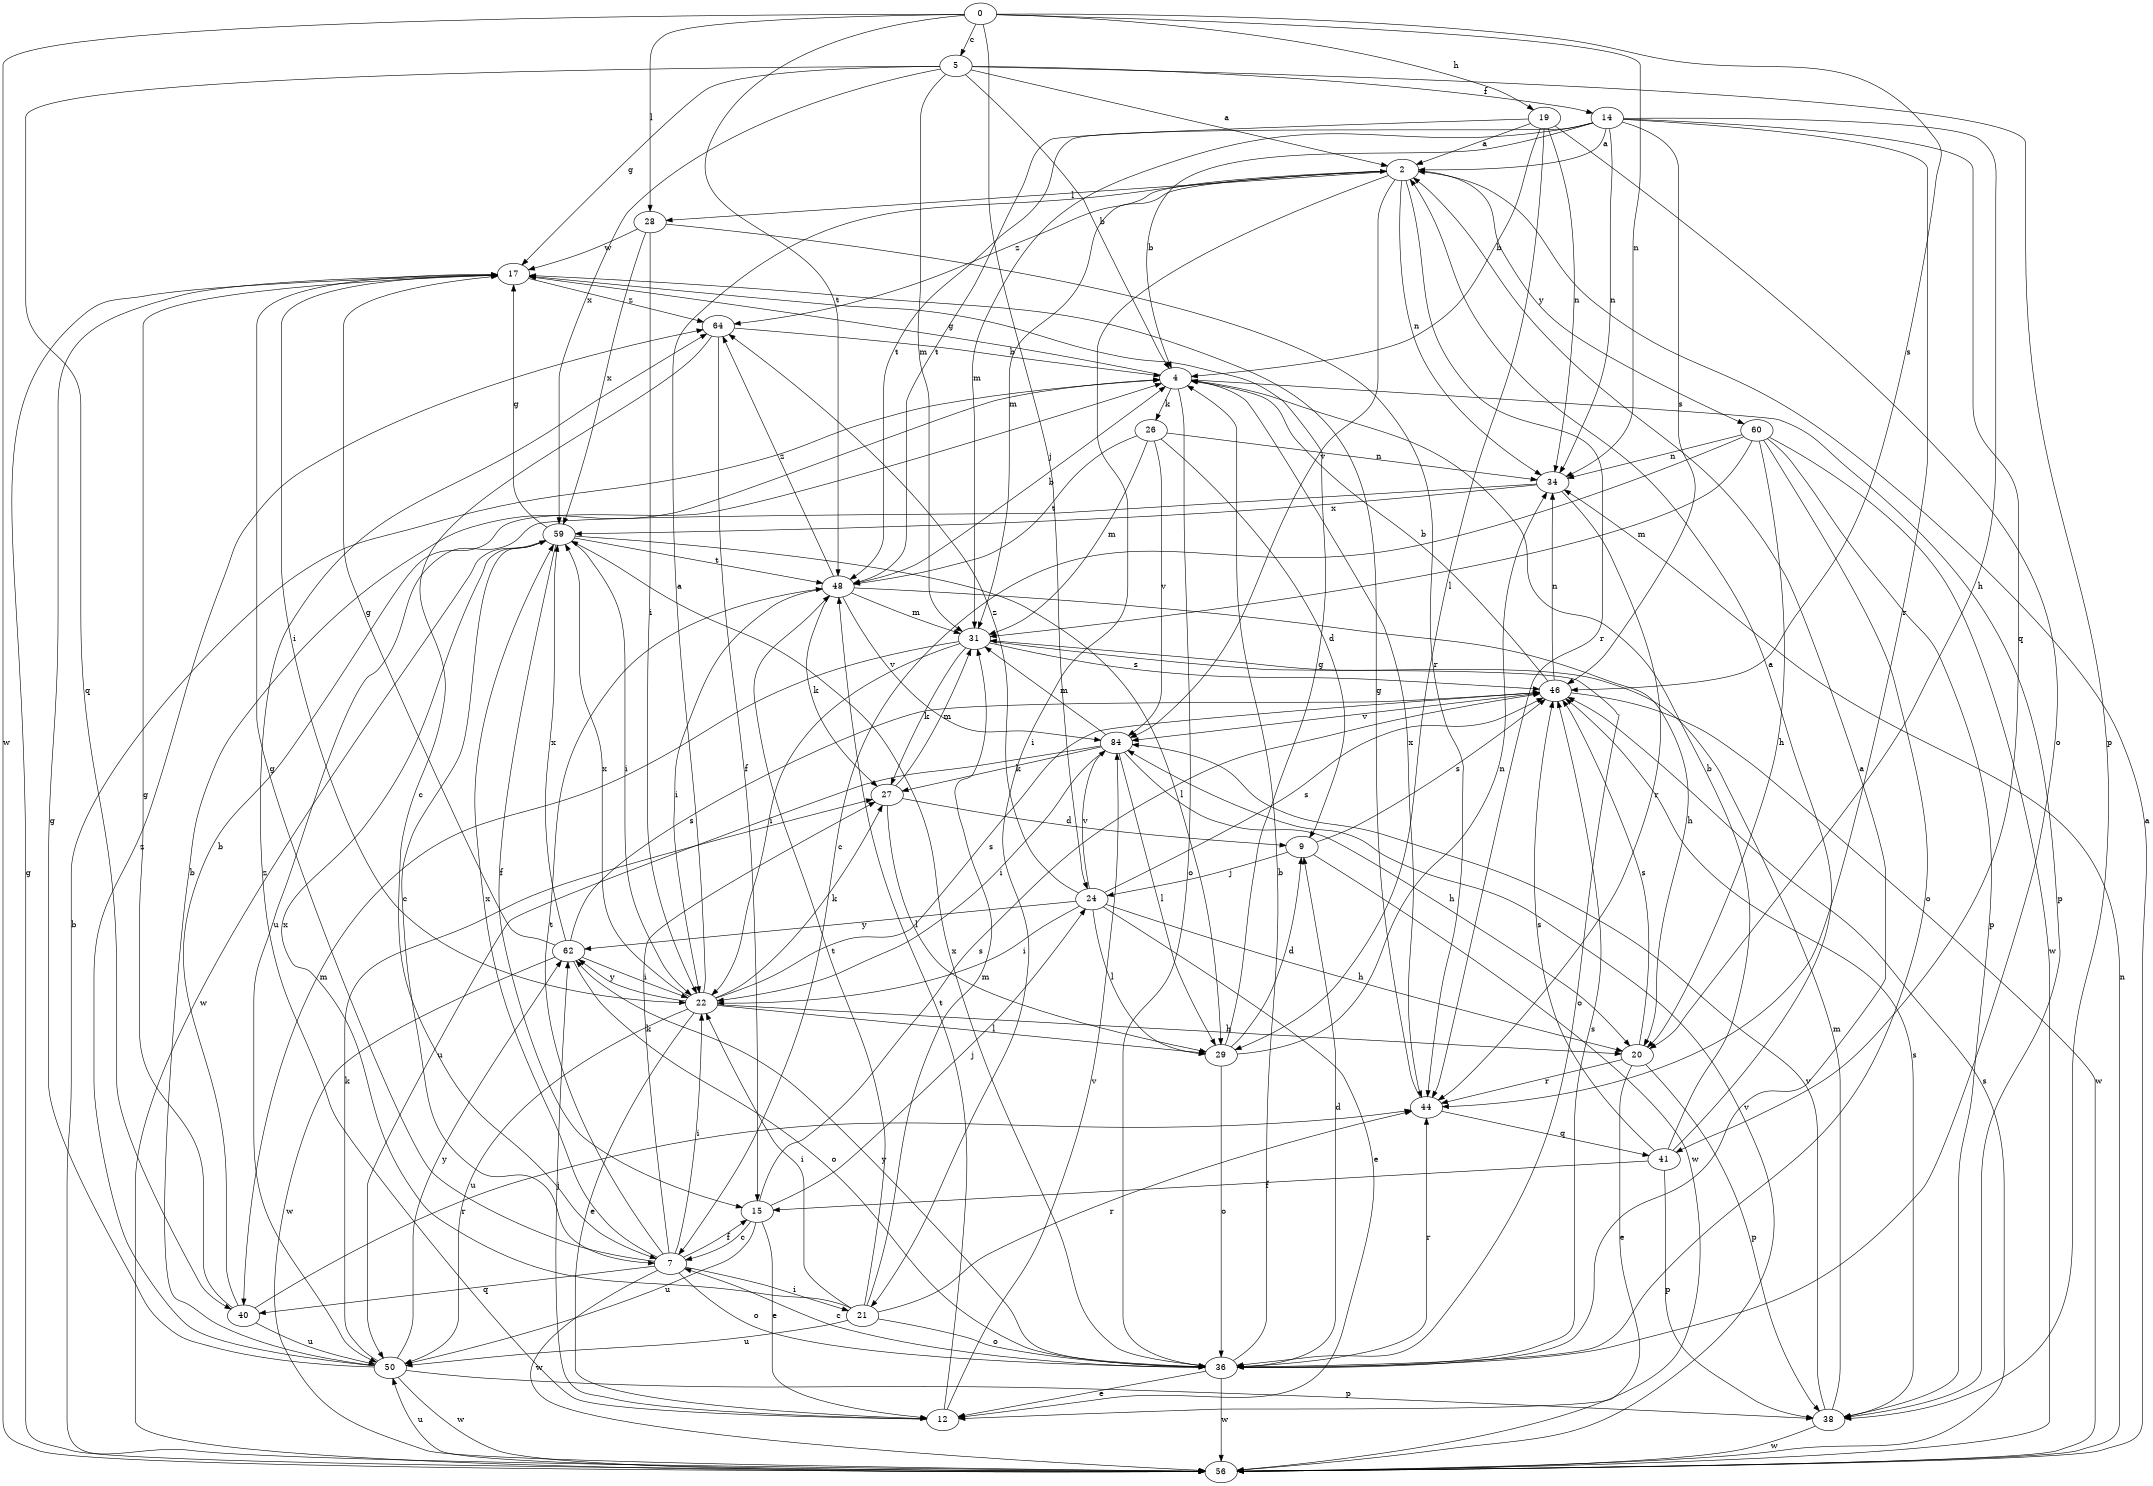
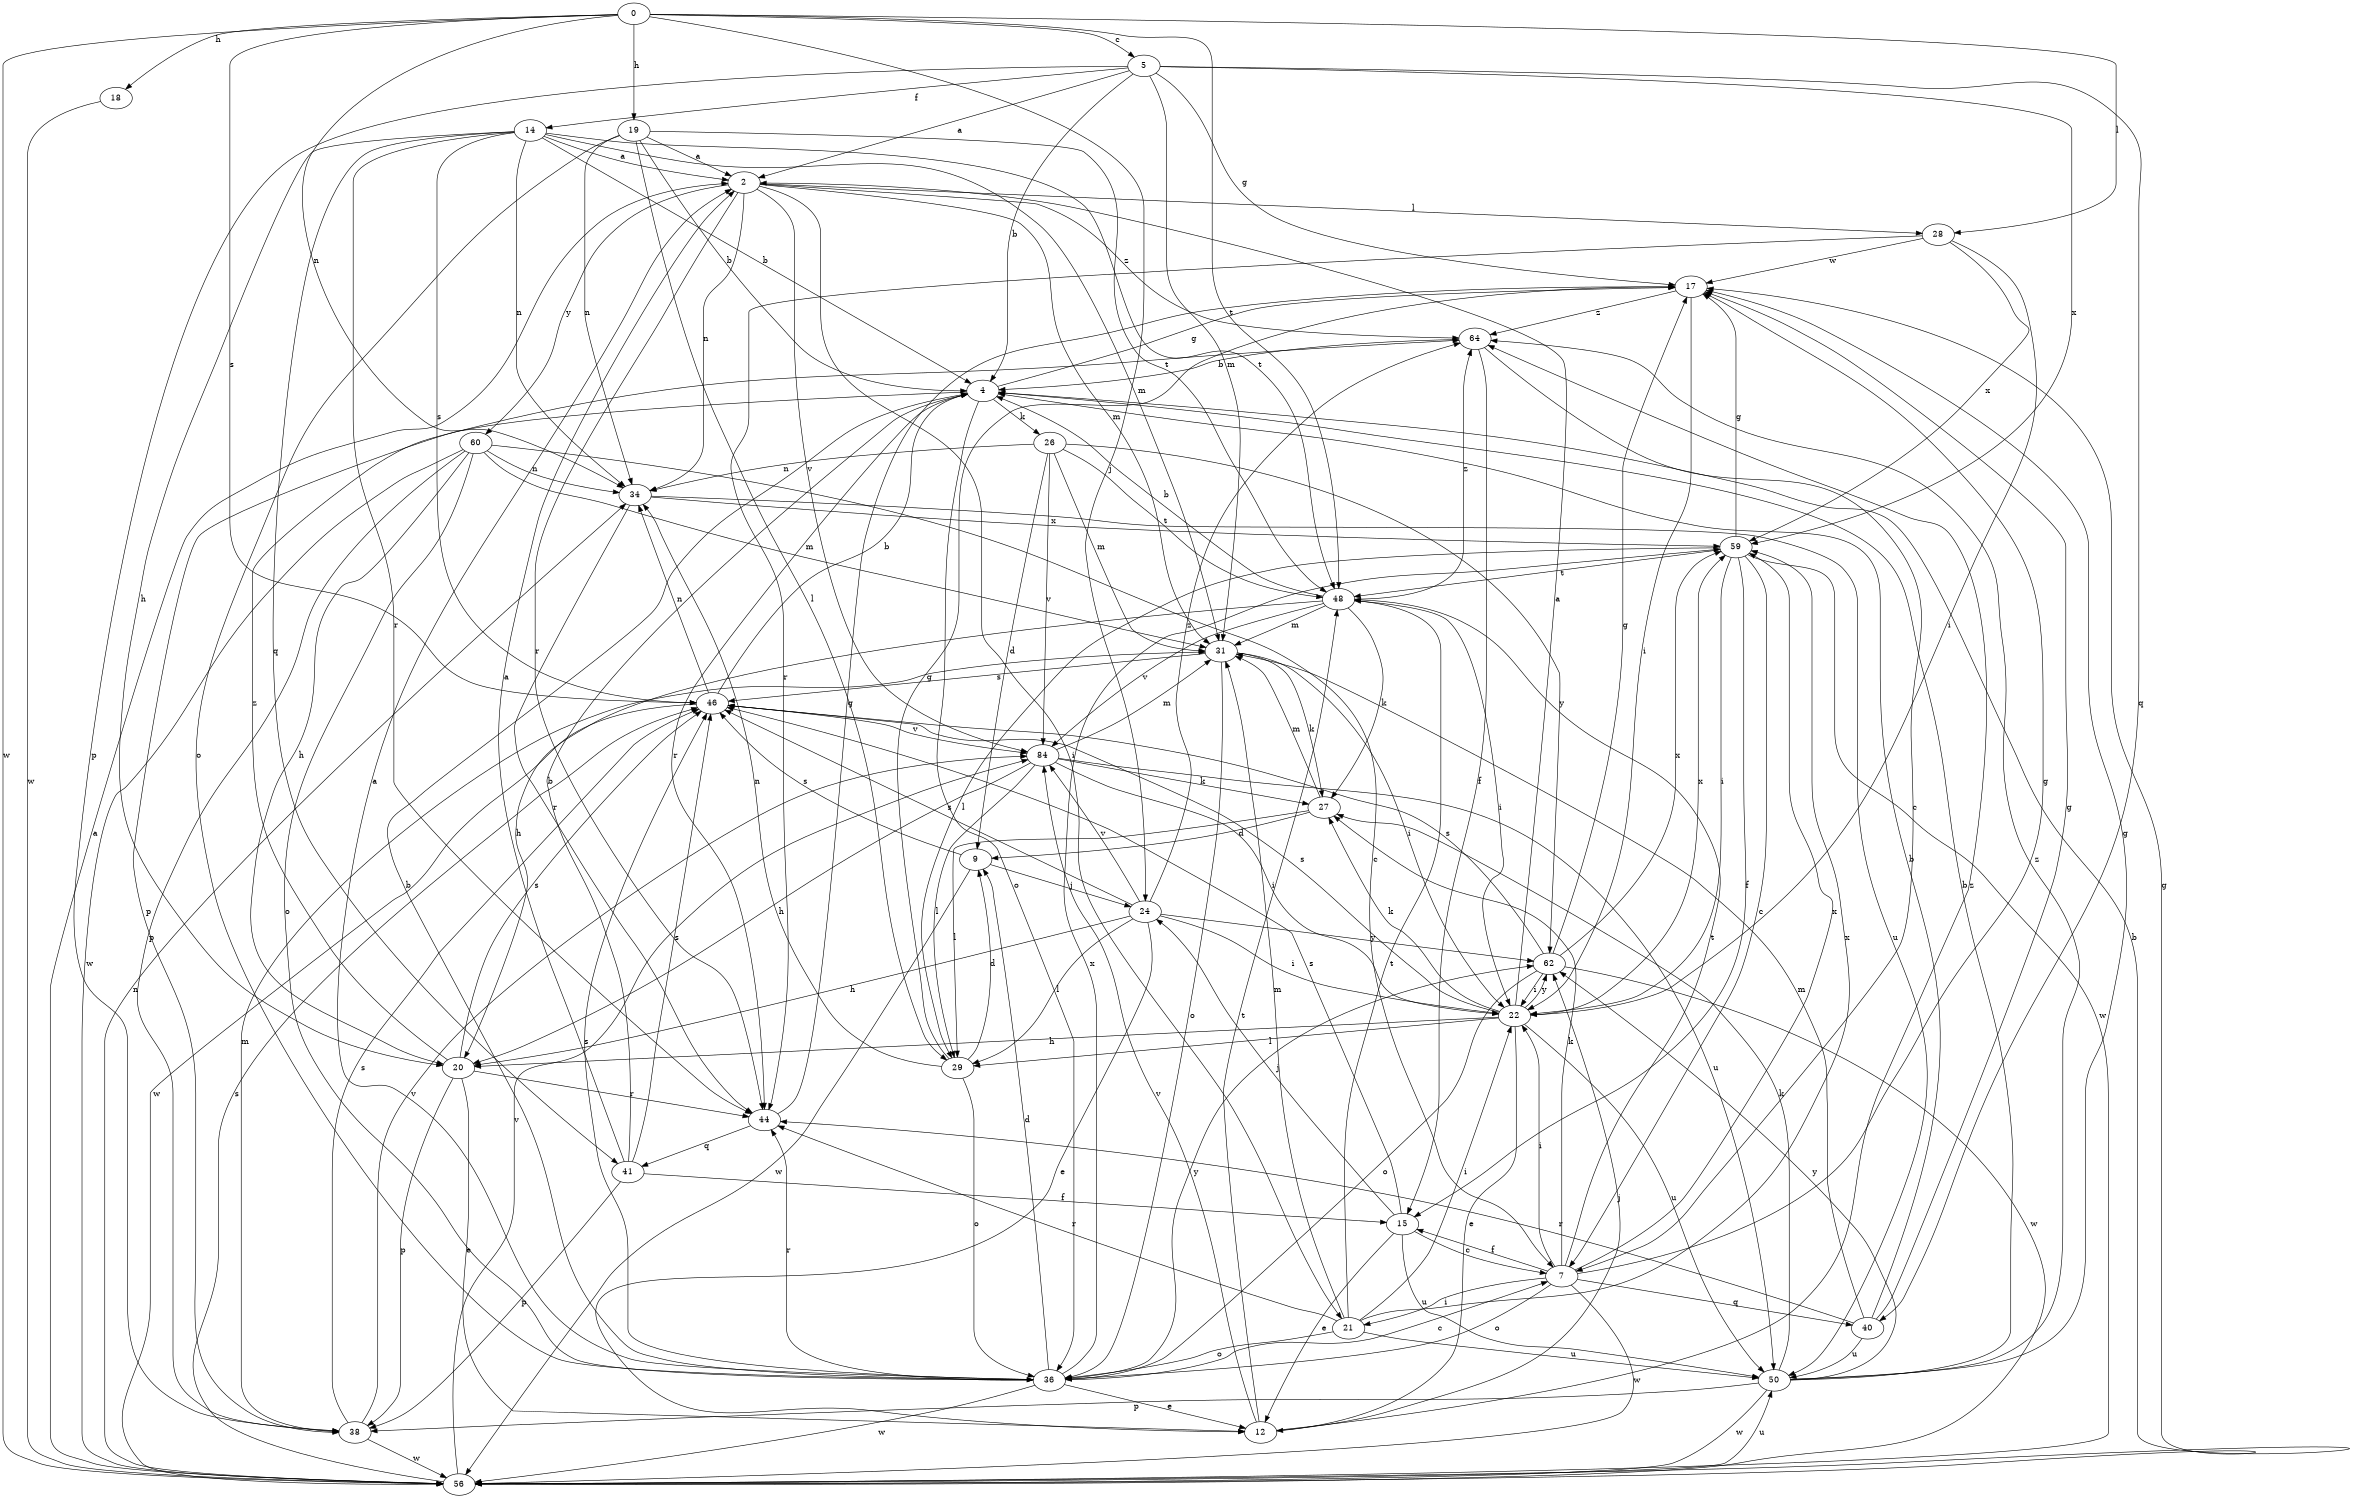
node "18": added
edge "20" -> "64": added, label "z"
edge "26" -> "62": added, label "y"
edge "4" -> "44": label "x" -> "r"
edge "31" -> "40": reversed
